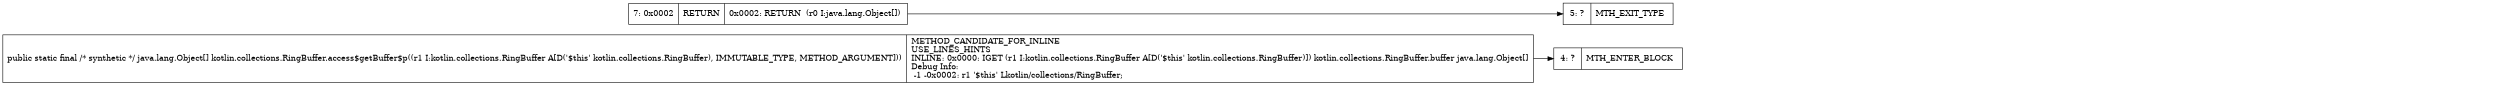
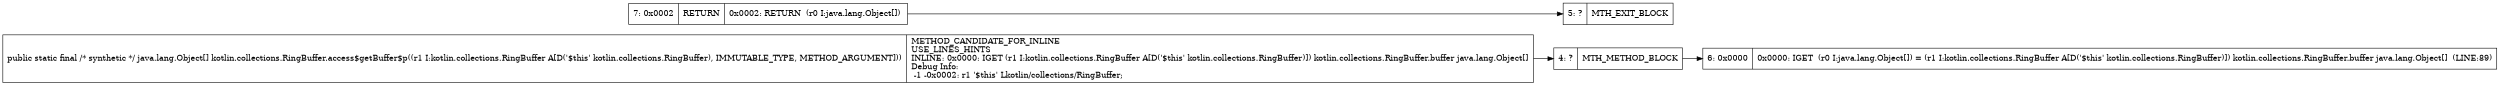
node "5: ?": text "MTH_EXIT_TYPE" -> "MTH_EXIT_BLOCK"
node "4: ?": text "MTH_ENTER_BLOCK" -> "MTH_METHOD_BLOCK"
node "6: 0x0000": added
